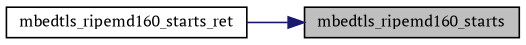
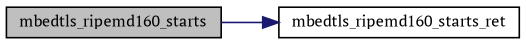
edge "mbedtls_ripemd160_starts_ret" -> "mbedtls_ripemd160_starts": reversed
